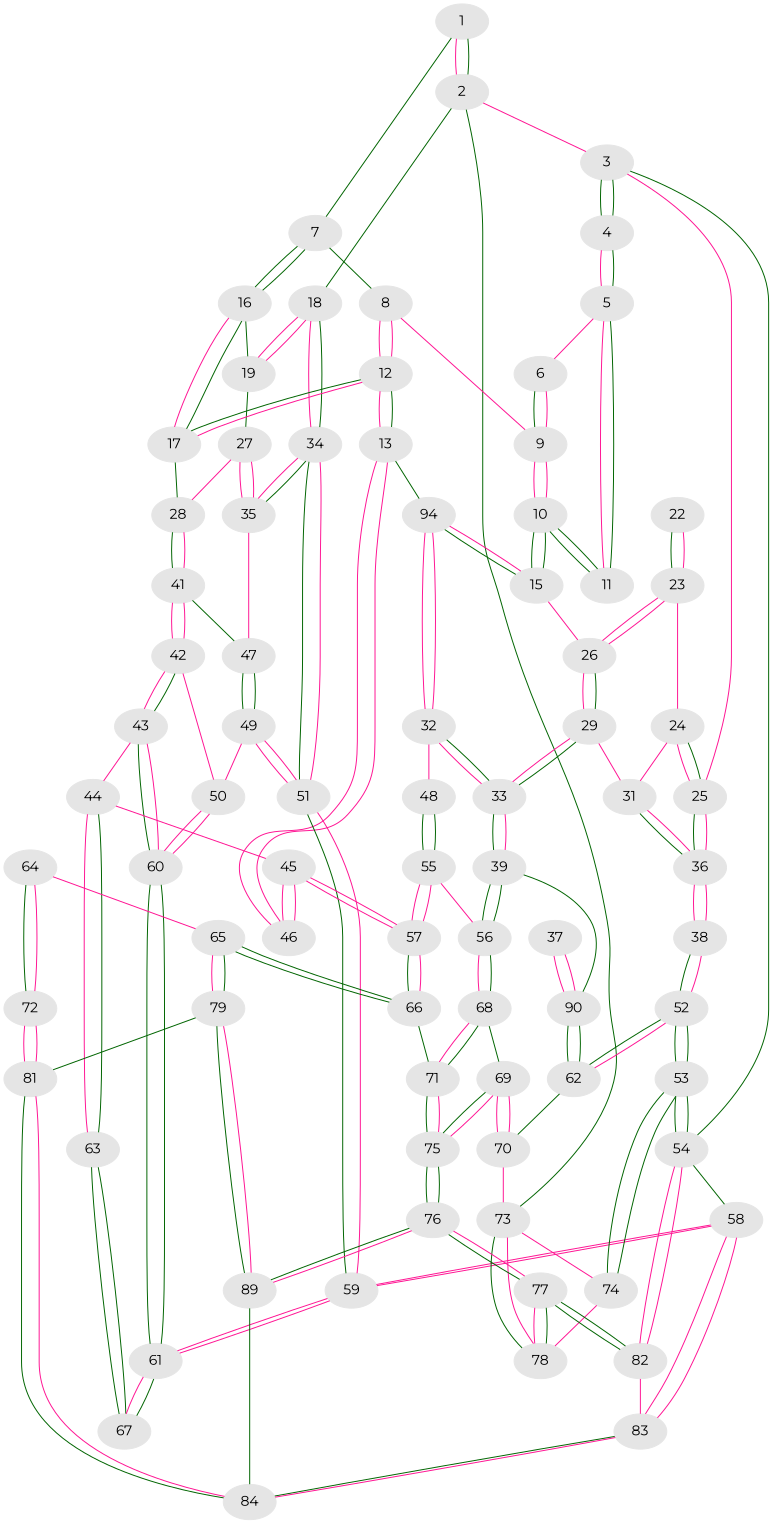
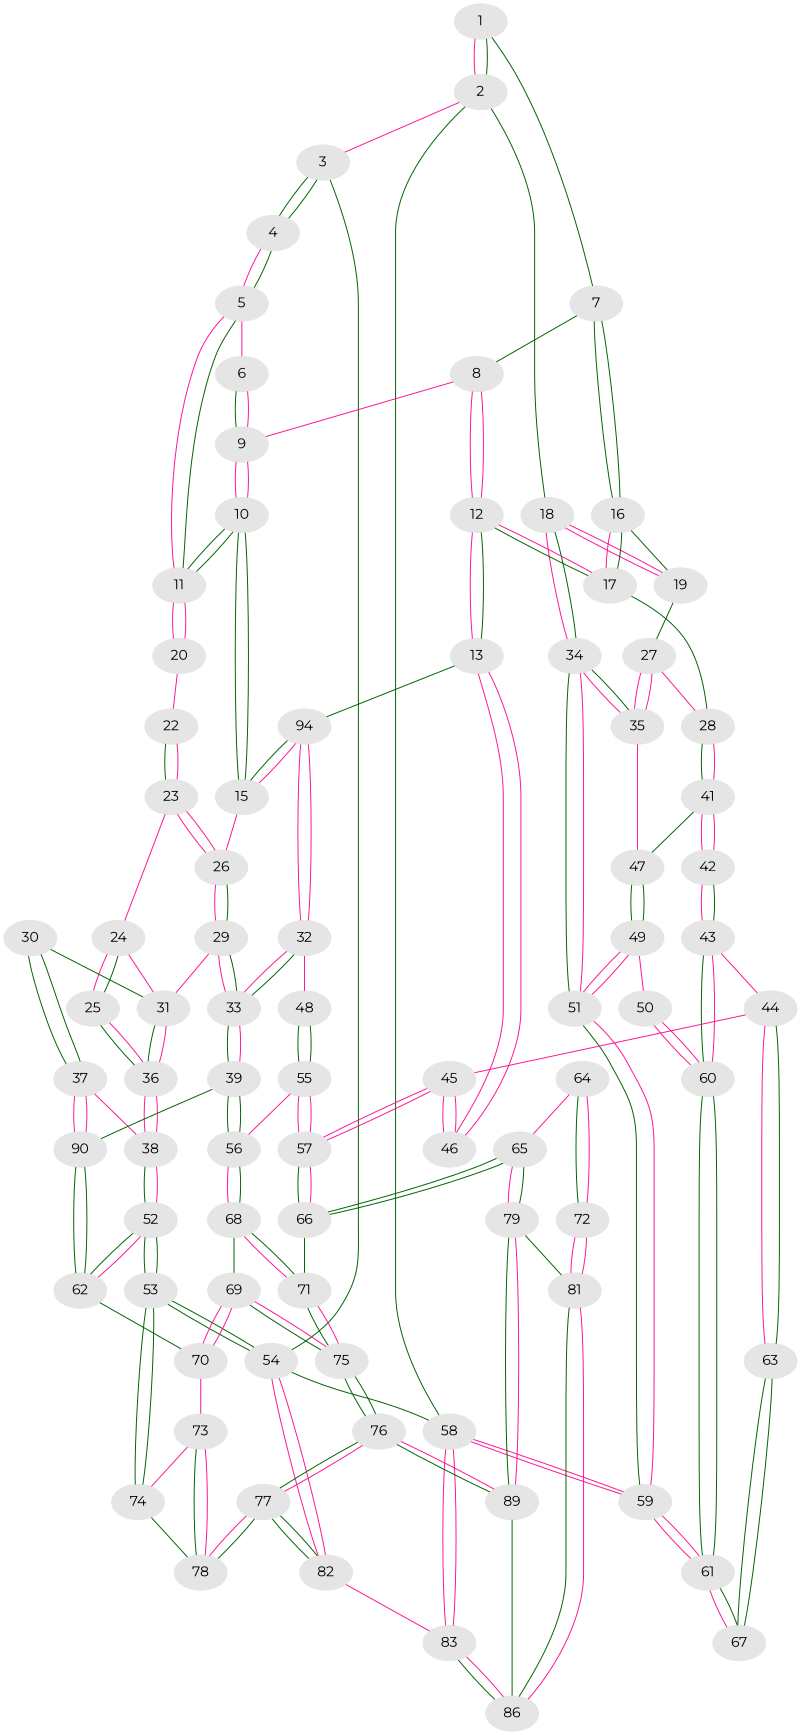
edge "3" -- "25": removed
node "20": added
edge "2" -- "73": now "2" -- "58"
edge "42" -- "50": removed
node "30": added
edge "37" -- "38": added
edge "74" -- "78": color deeppink -> darkgreen
node "84": label "84" -> "86"
